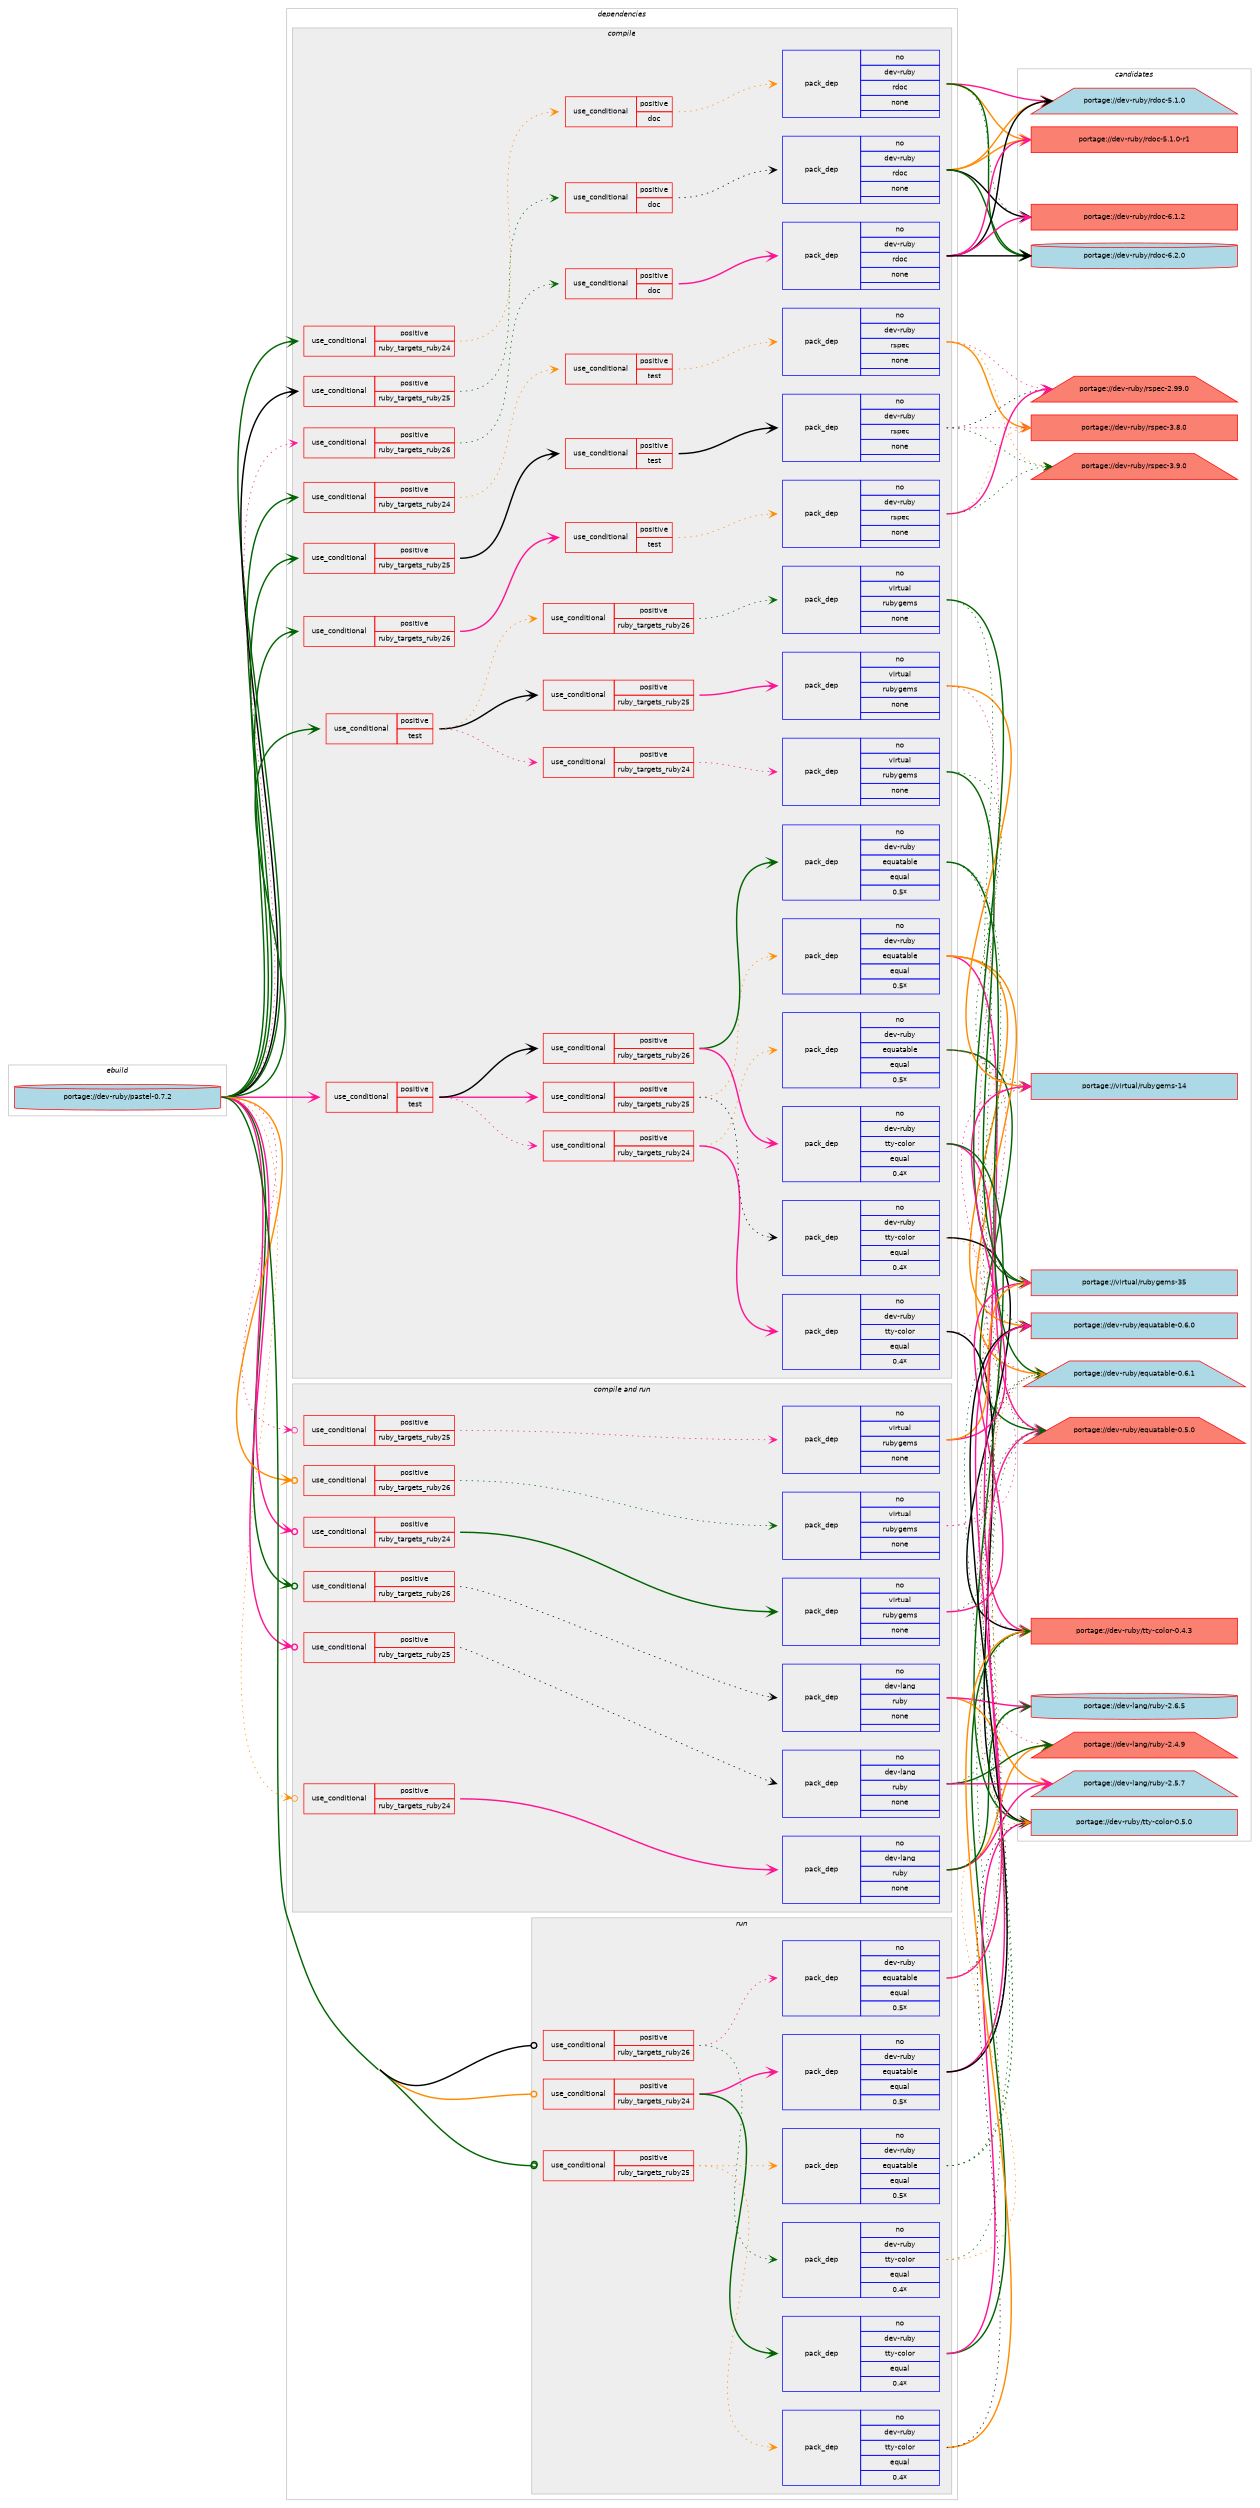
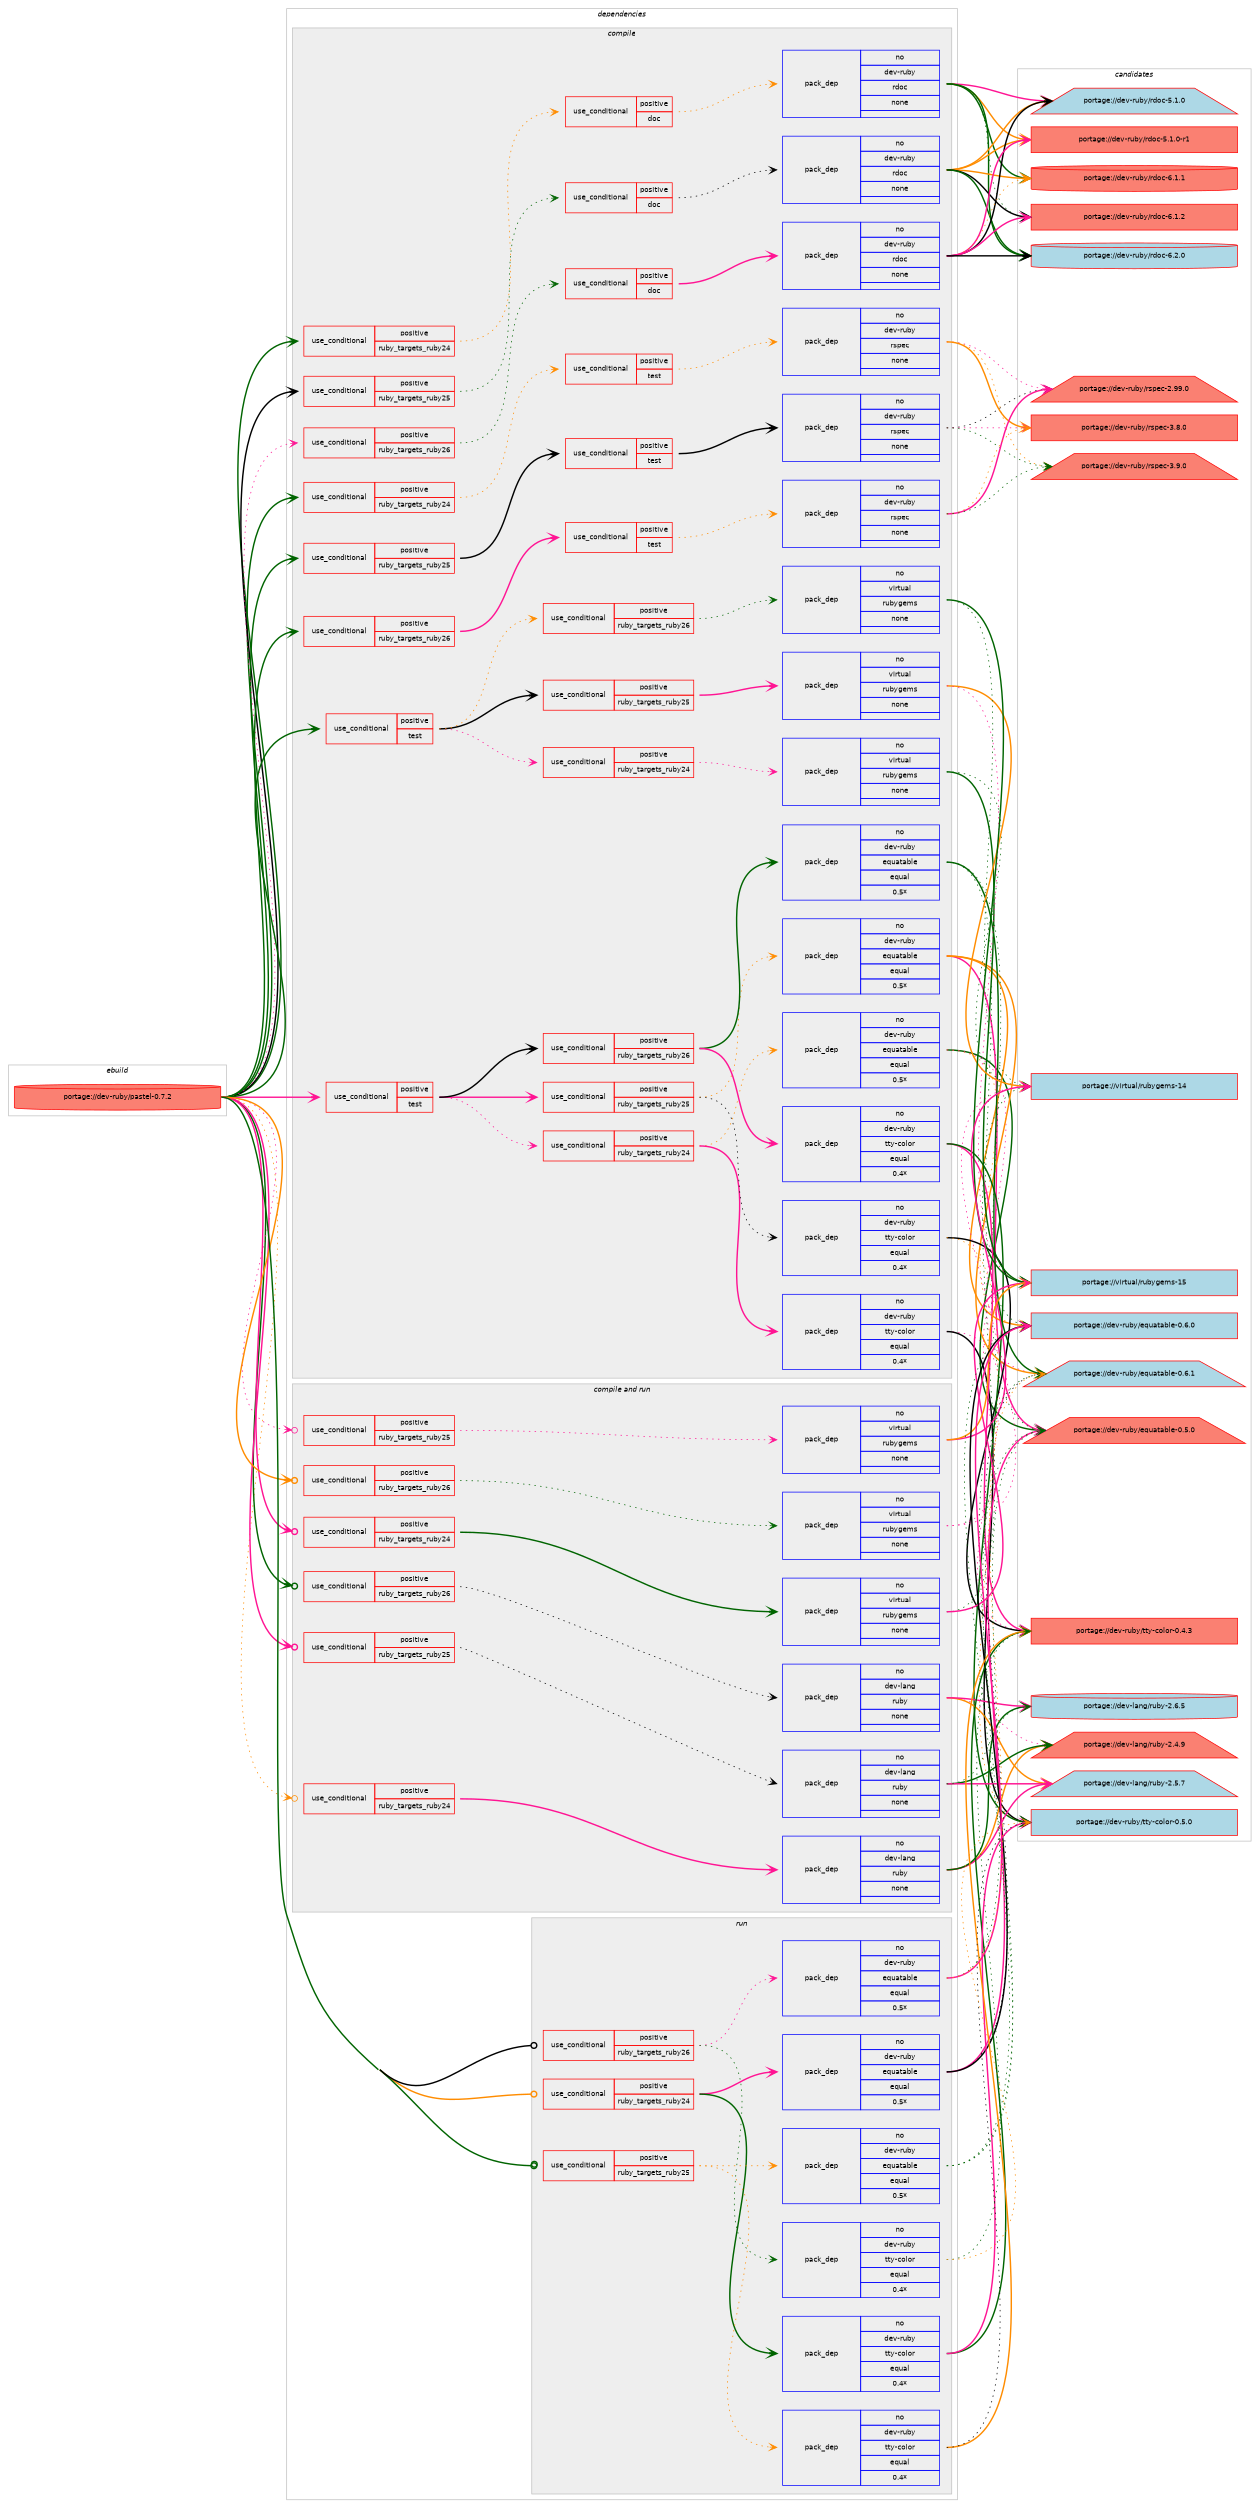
node "portage://dev-ruby/rdoc-6.1.1": added
node "portage://dev-ruby/pastel-0.7.2": fillcolor lightblue -> salmon
node "portage://virtual/rubygems-35": label "portage://virtual/rubygems-35" -> "portage://virtual/rubygems-15"
